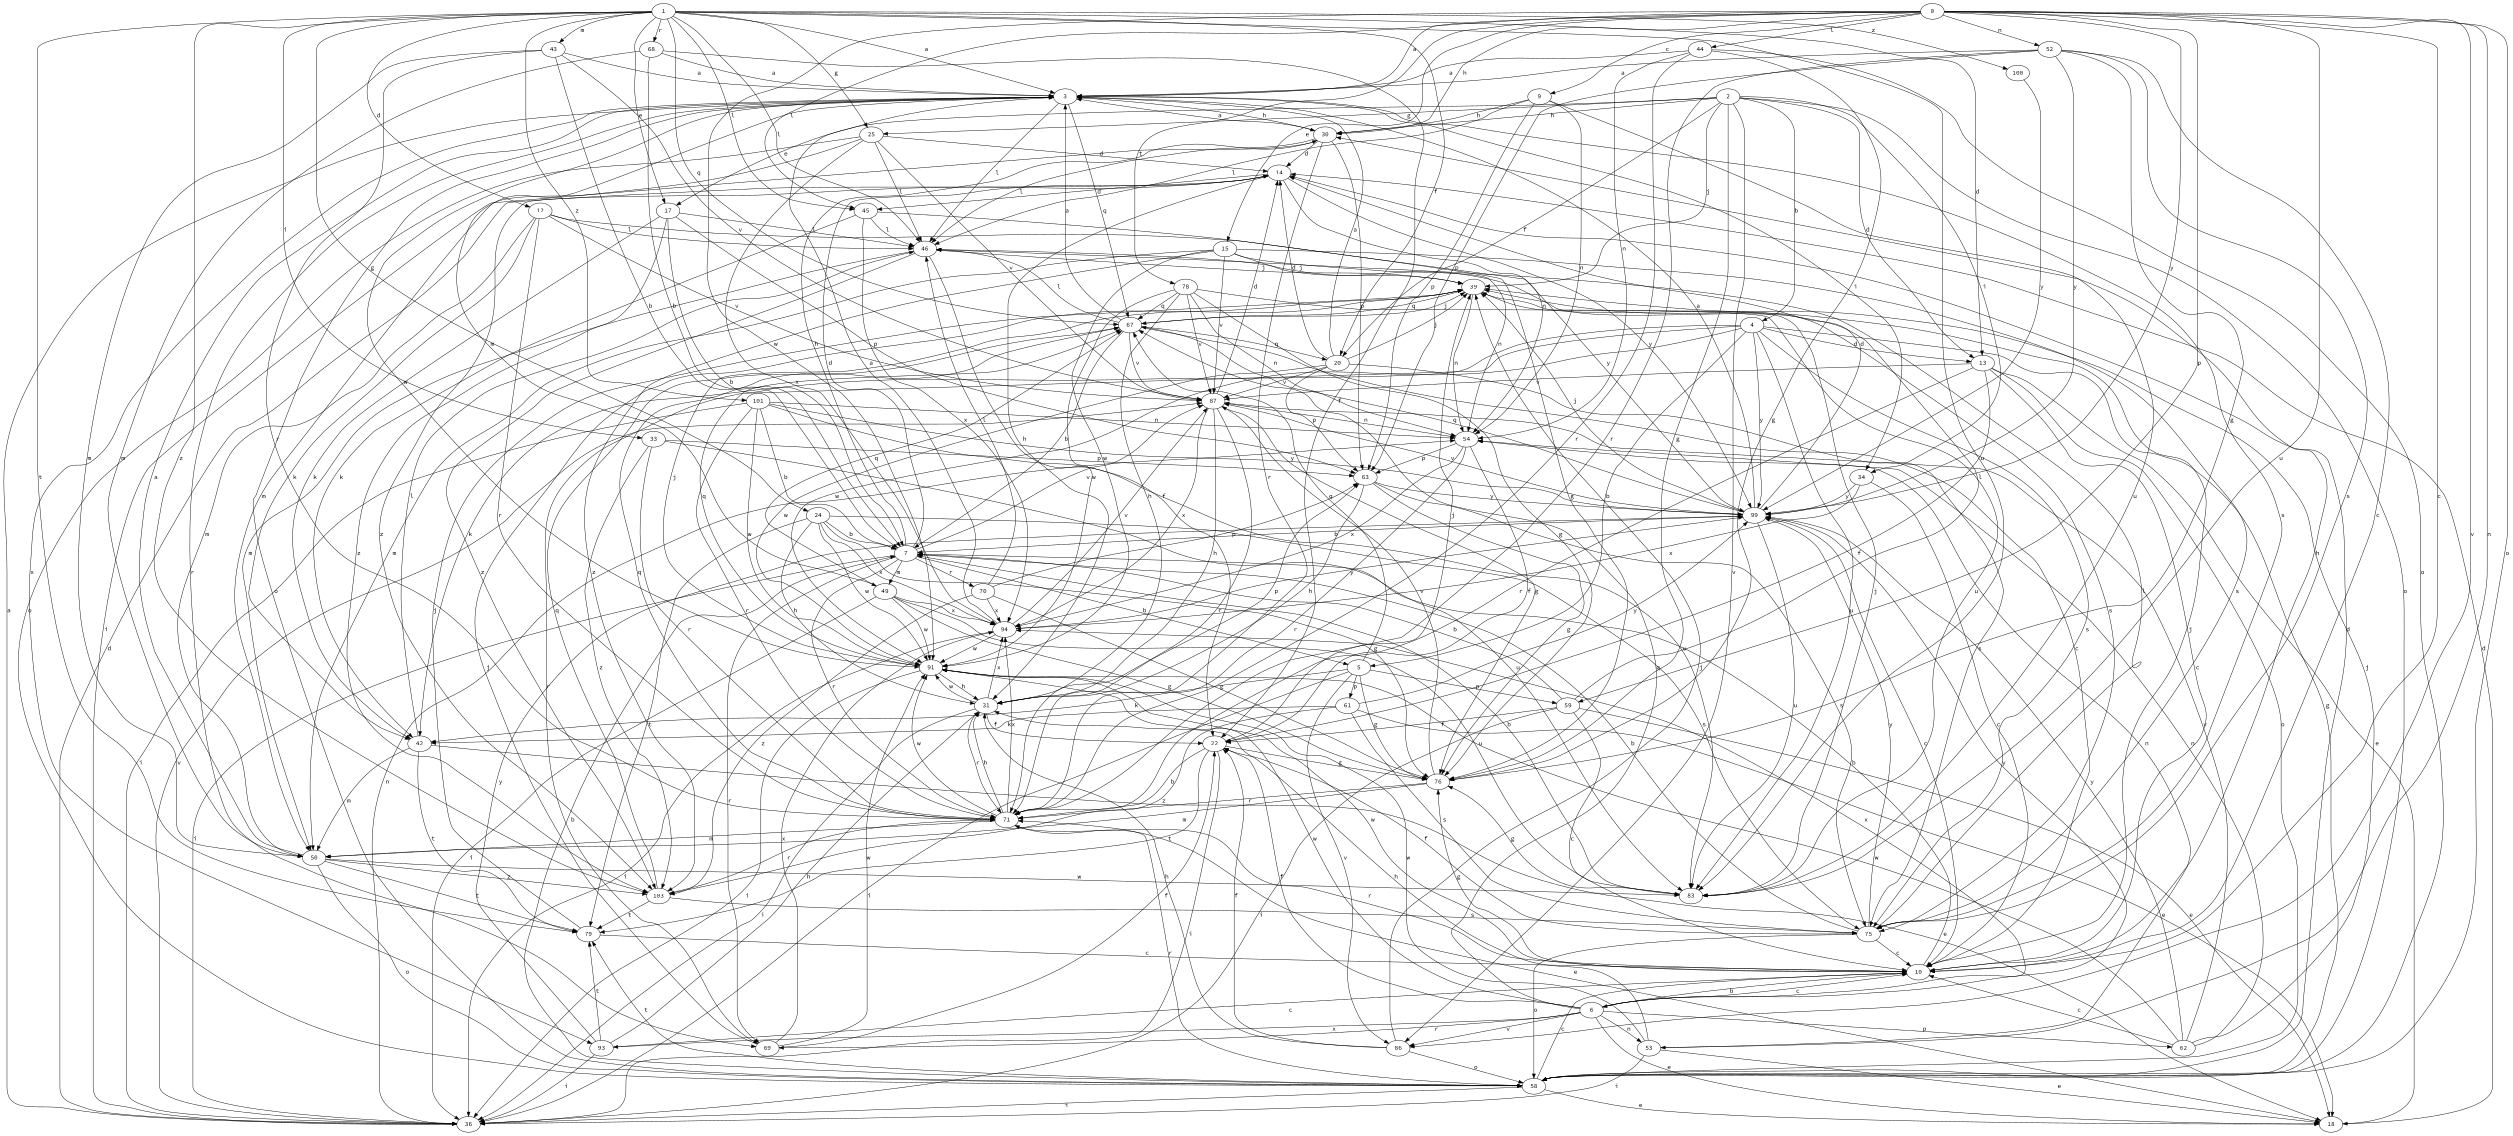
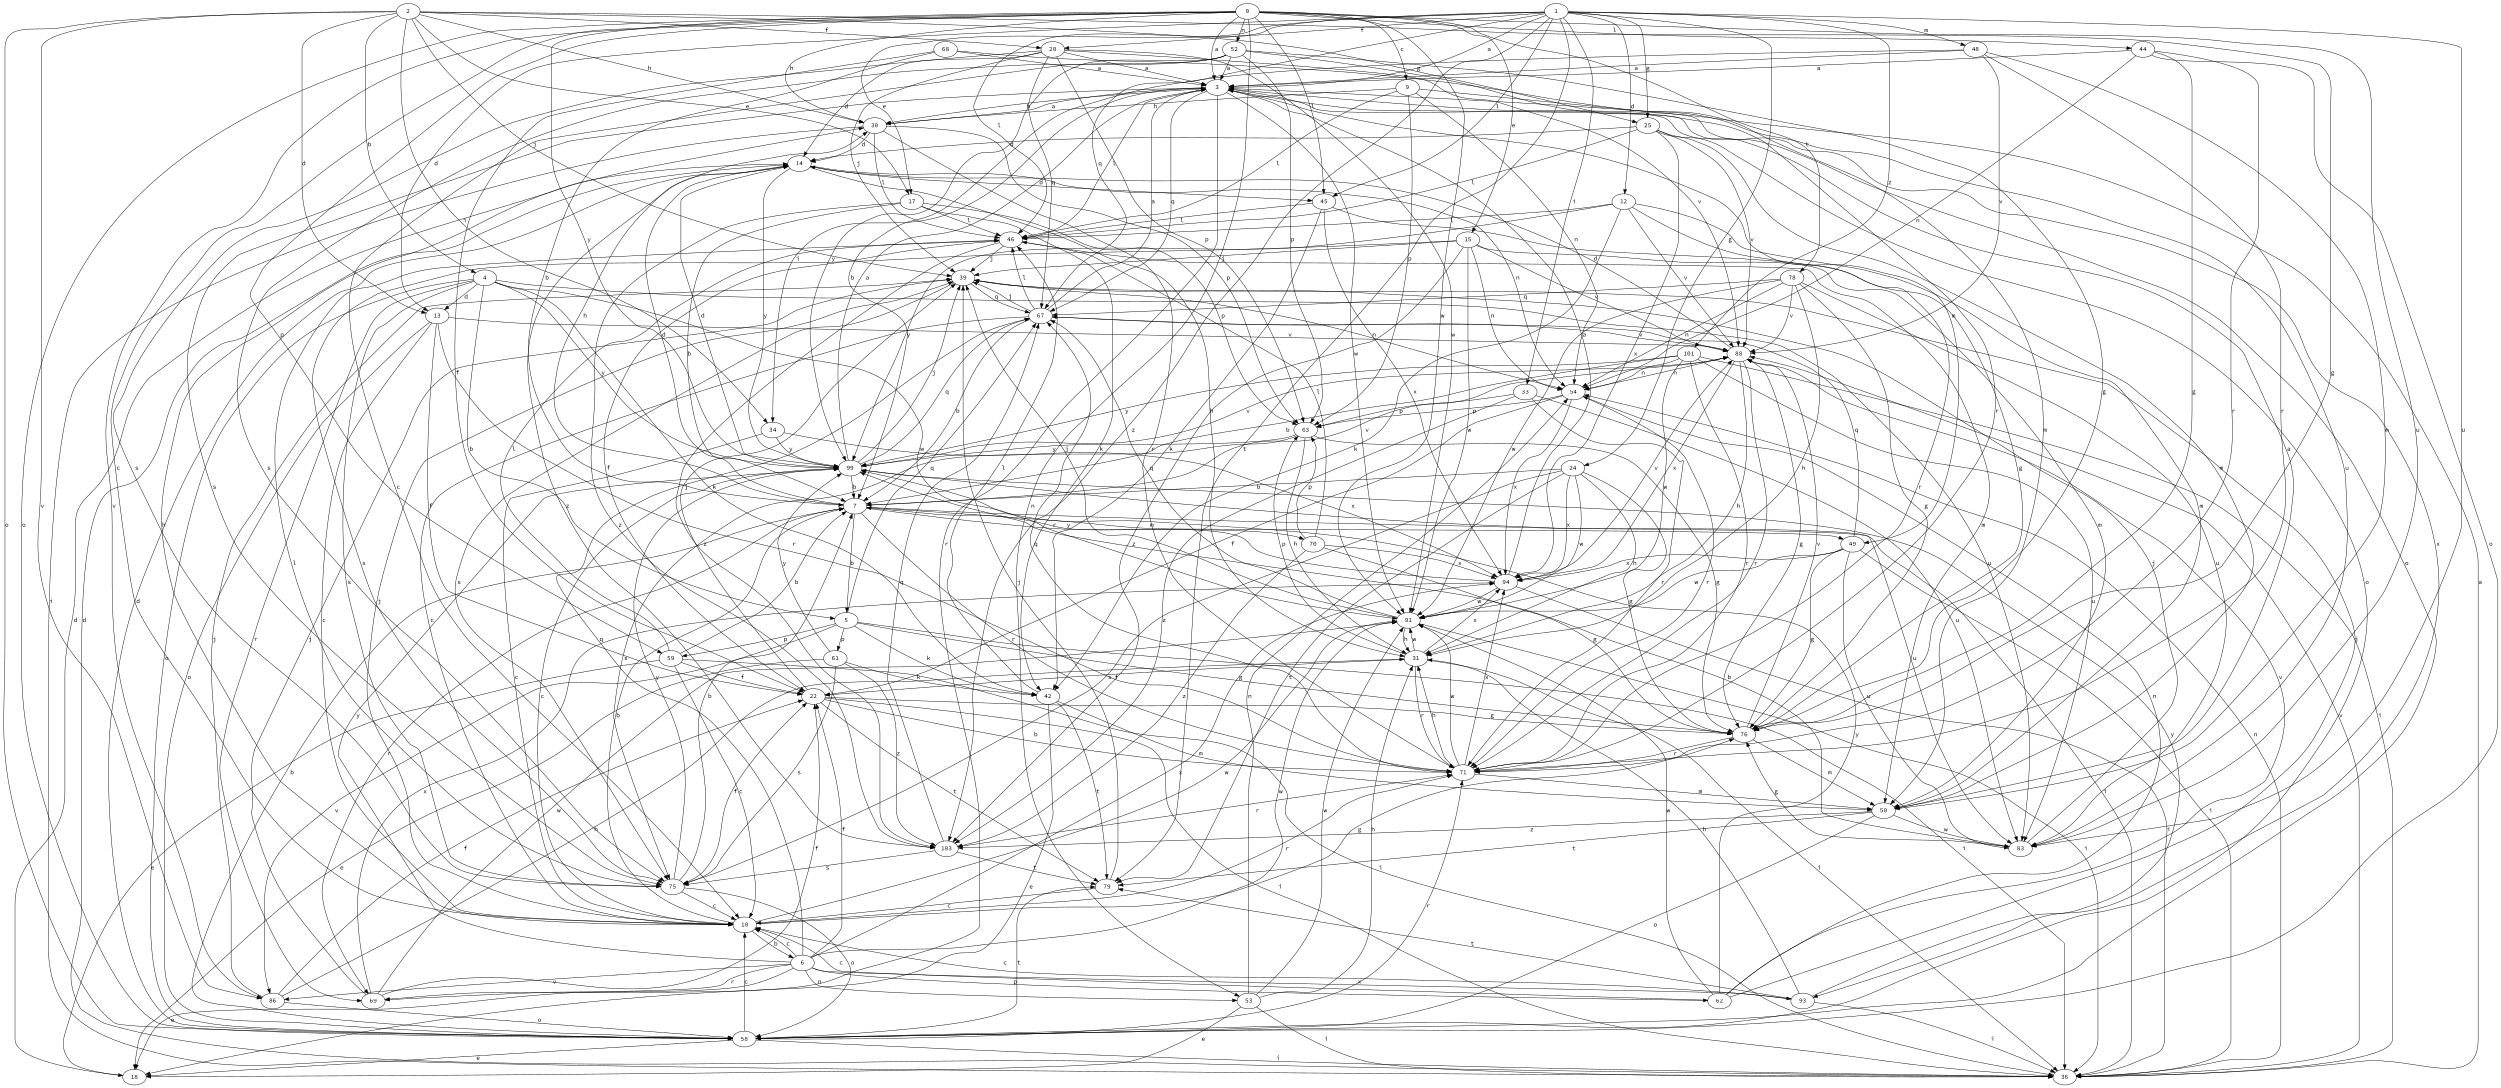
edge "1" -> "68": removed, label "r"
node "43": label "43" -> "48"
node "100": removed
edge "67" -> "20": reversed
node "87": label "87" -> "88"
edge "13" -> "18": removed, label "e"
edge "4" -> "58": label "g" -> "o"
edge "71" -> "18": removed, label "e"
